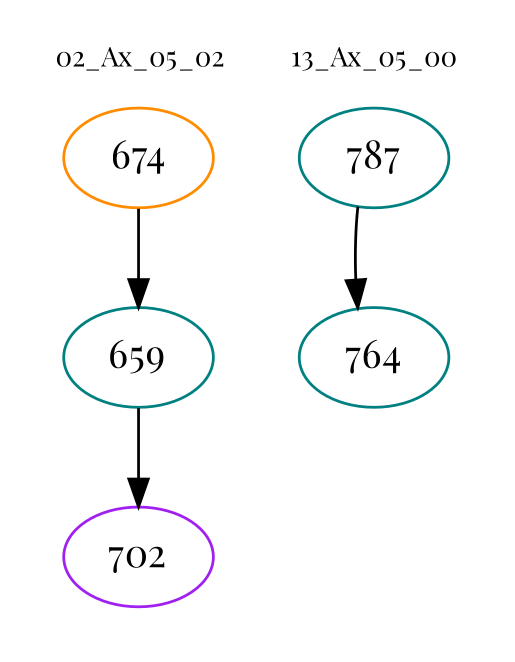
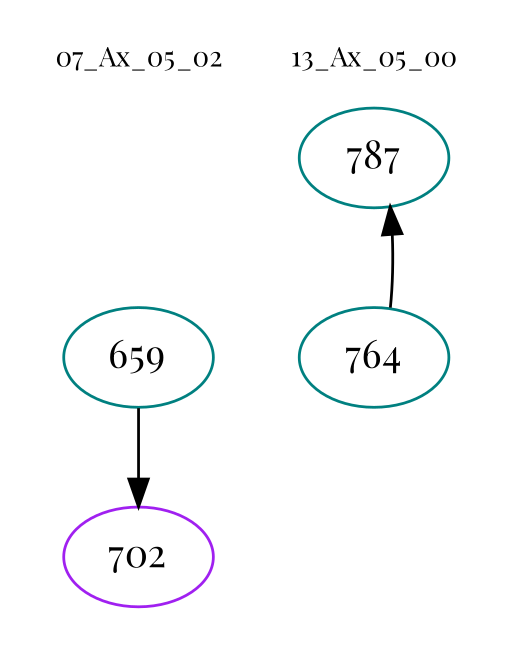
cluster "02_Ax_05_02": label "02_Ax_05_02" -> "07_Ax_05_02"
node "674": removed
edge "787" -> "764": reversed
